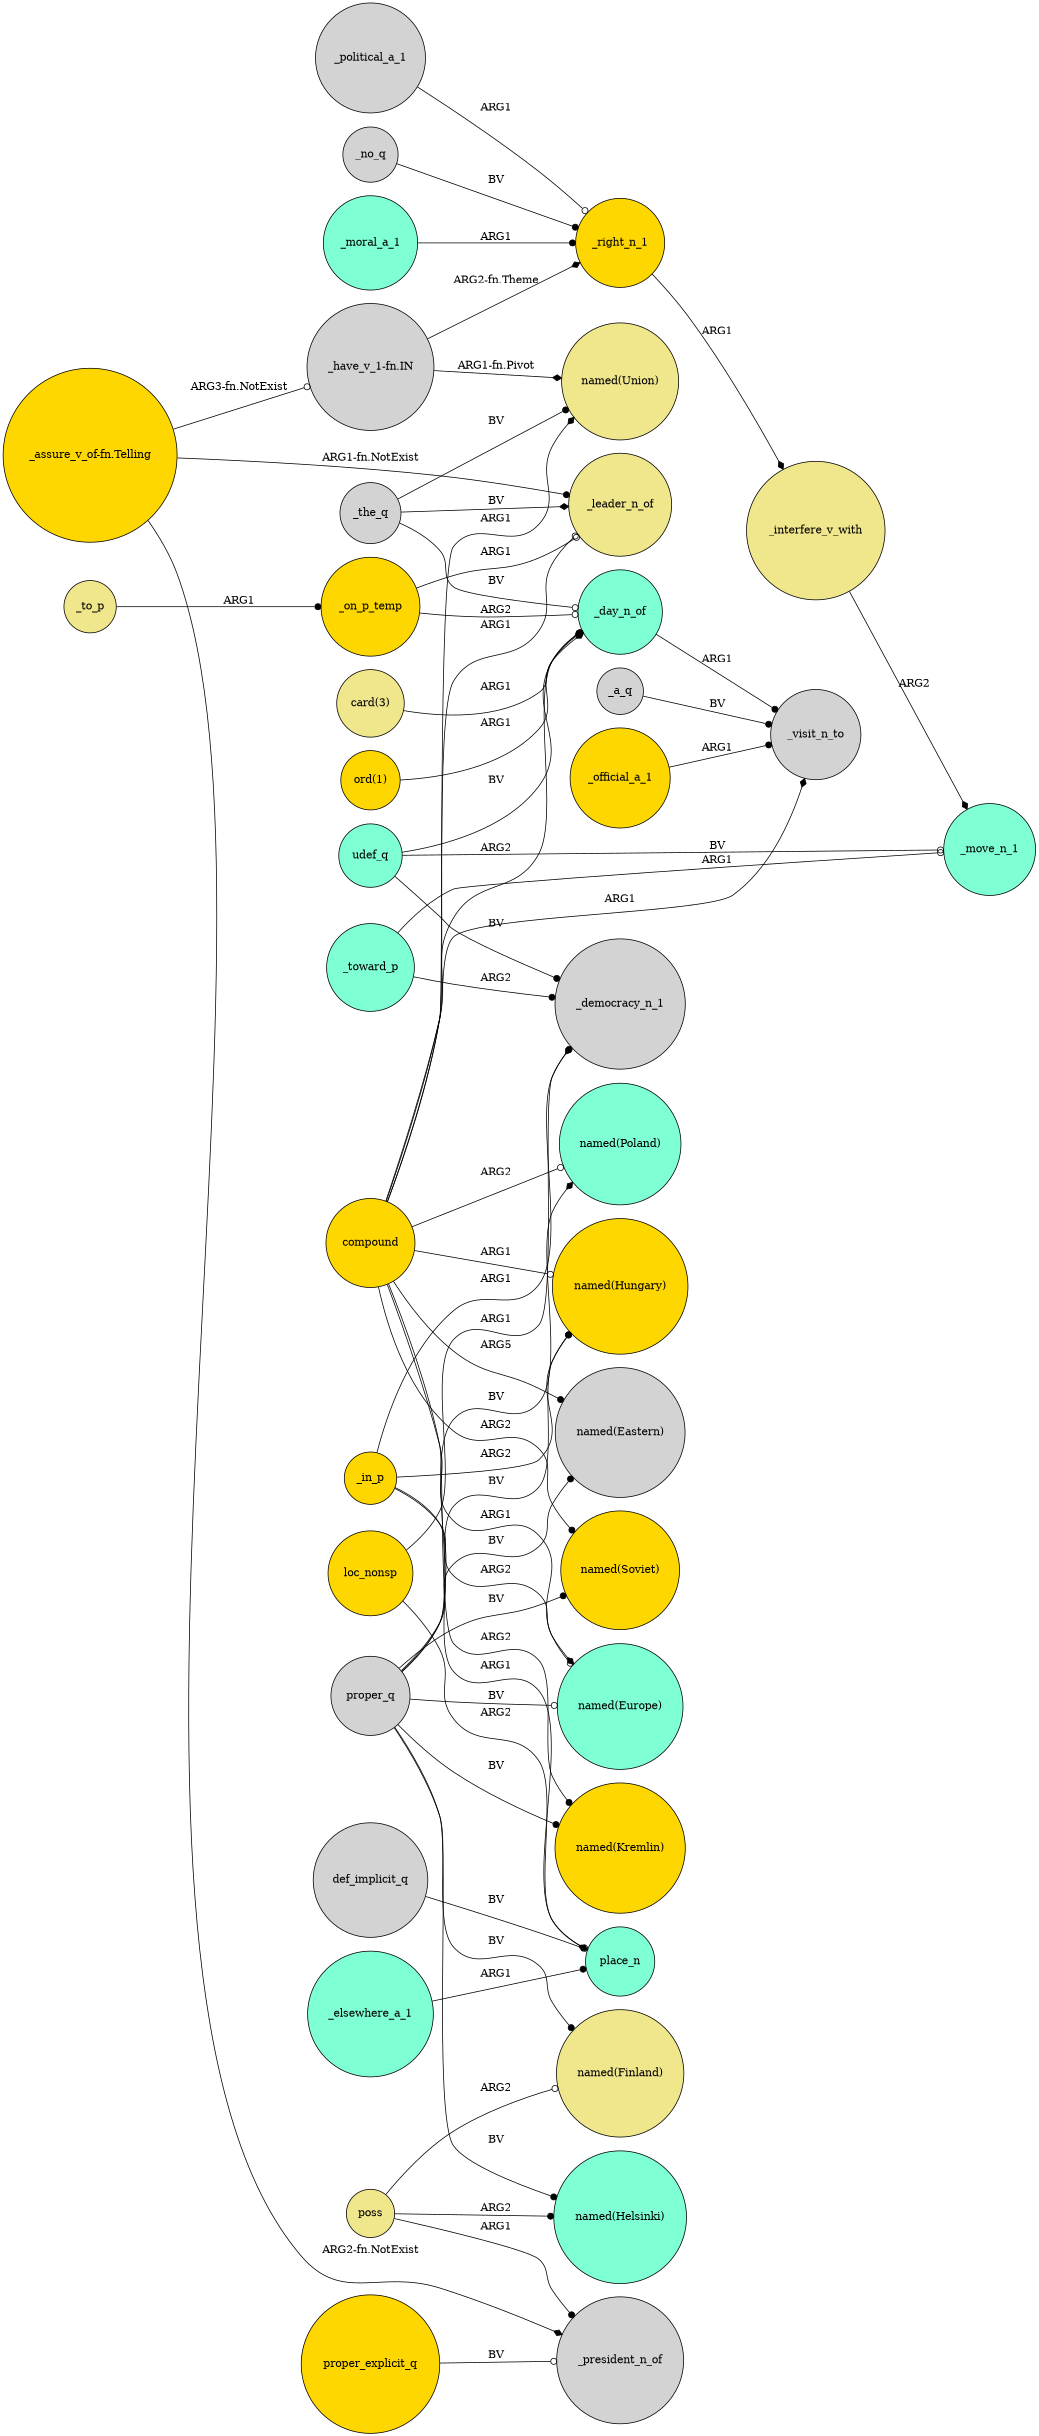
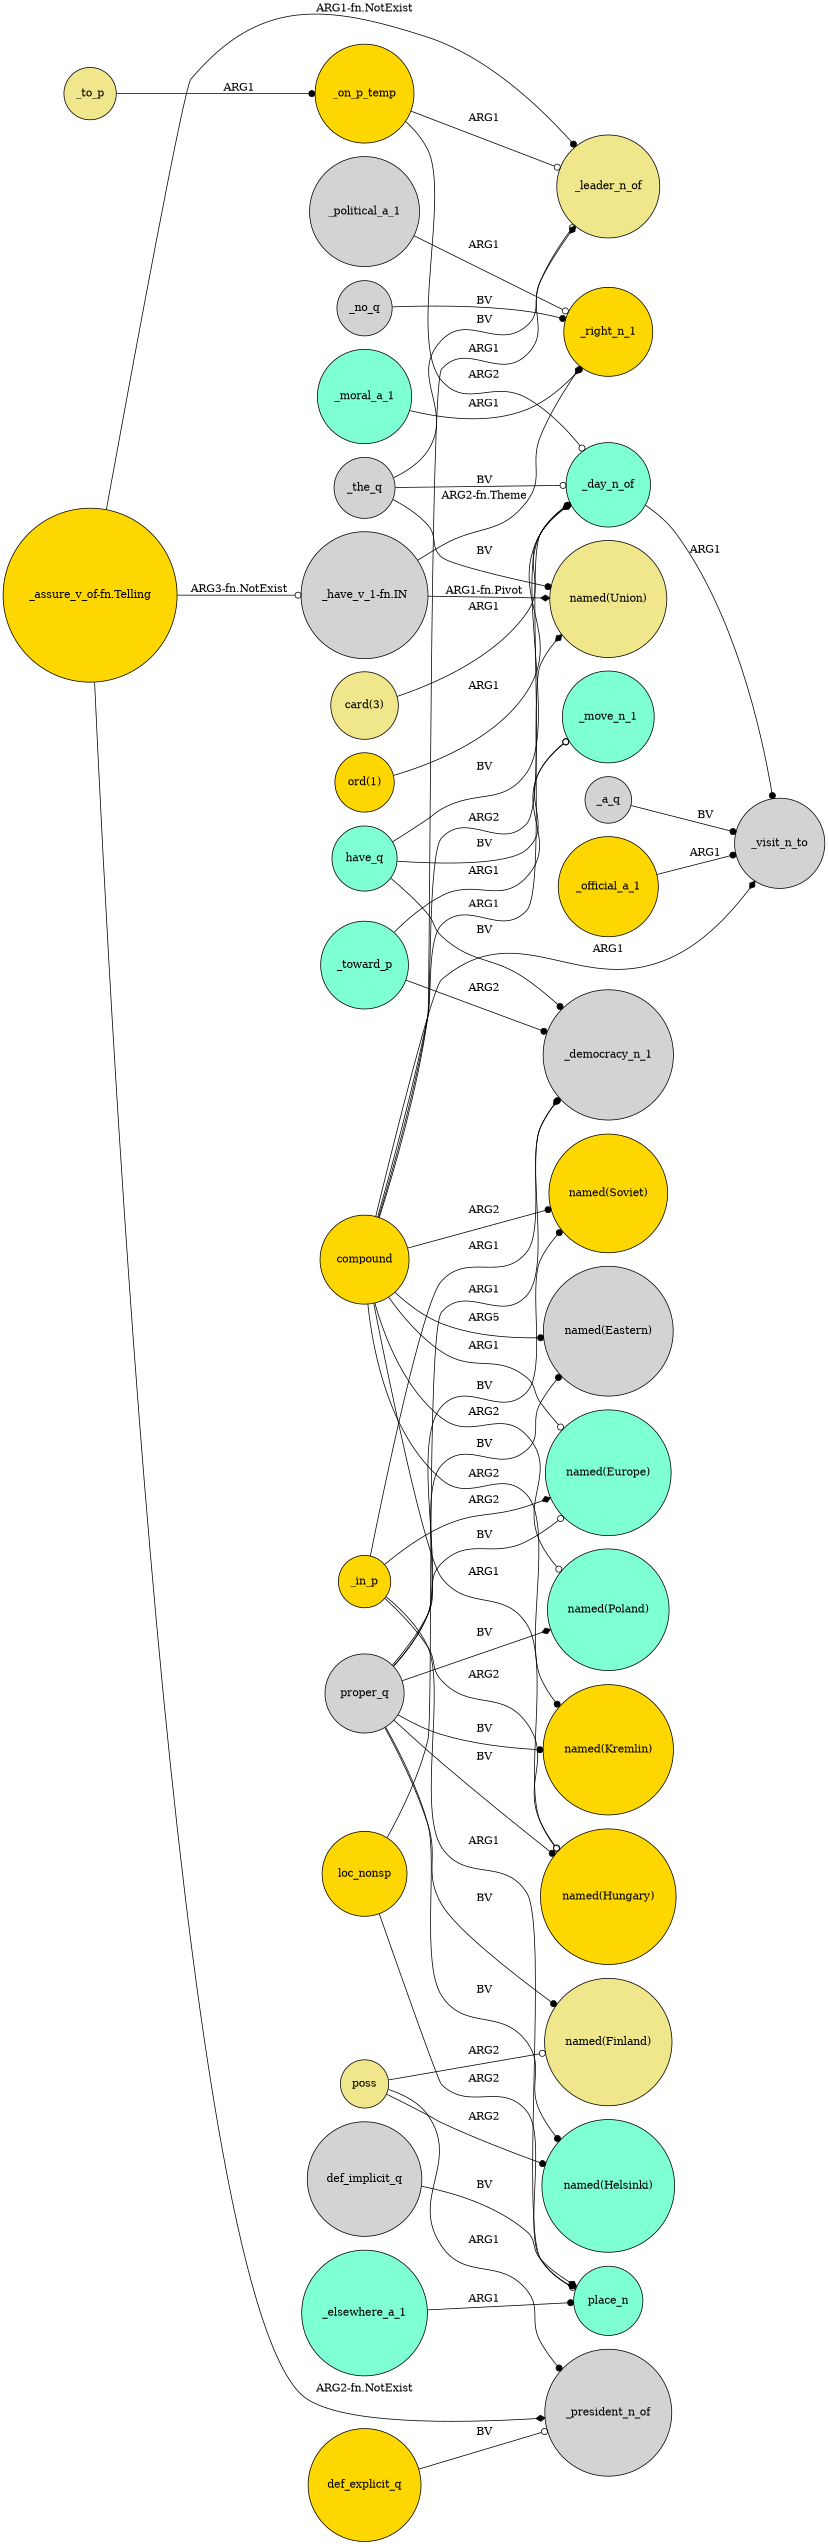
node "_interfere_v_with": removed
node "udef_q": label "udef_q" -> "have_q"
node "proper_explicit_q": label "proper_explicit_q" -> "def_explicit_q"
